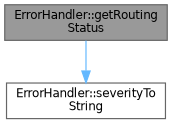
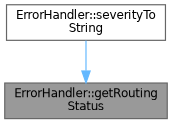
edge "ErrorHandler::getRouting Status" -> "ErrorHandler::severityTo String": reversed
